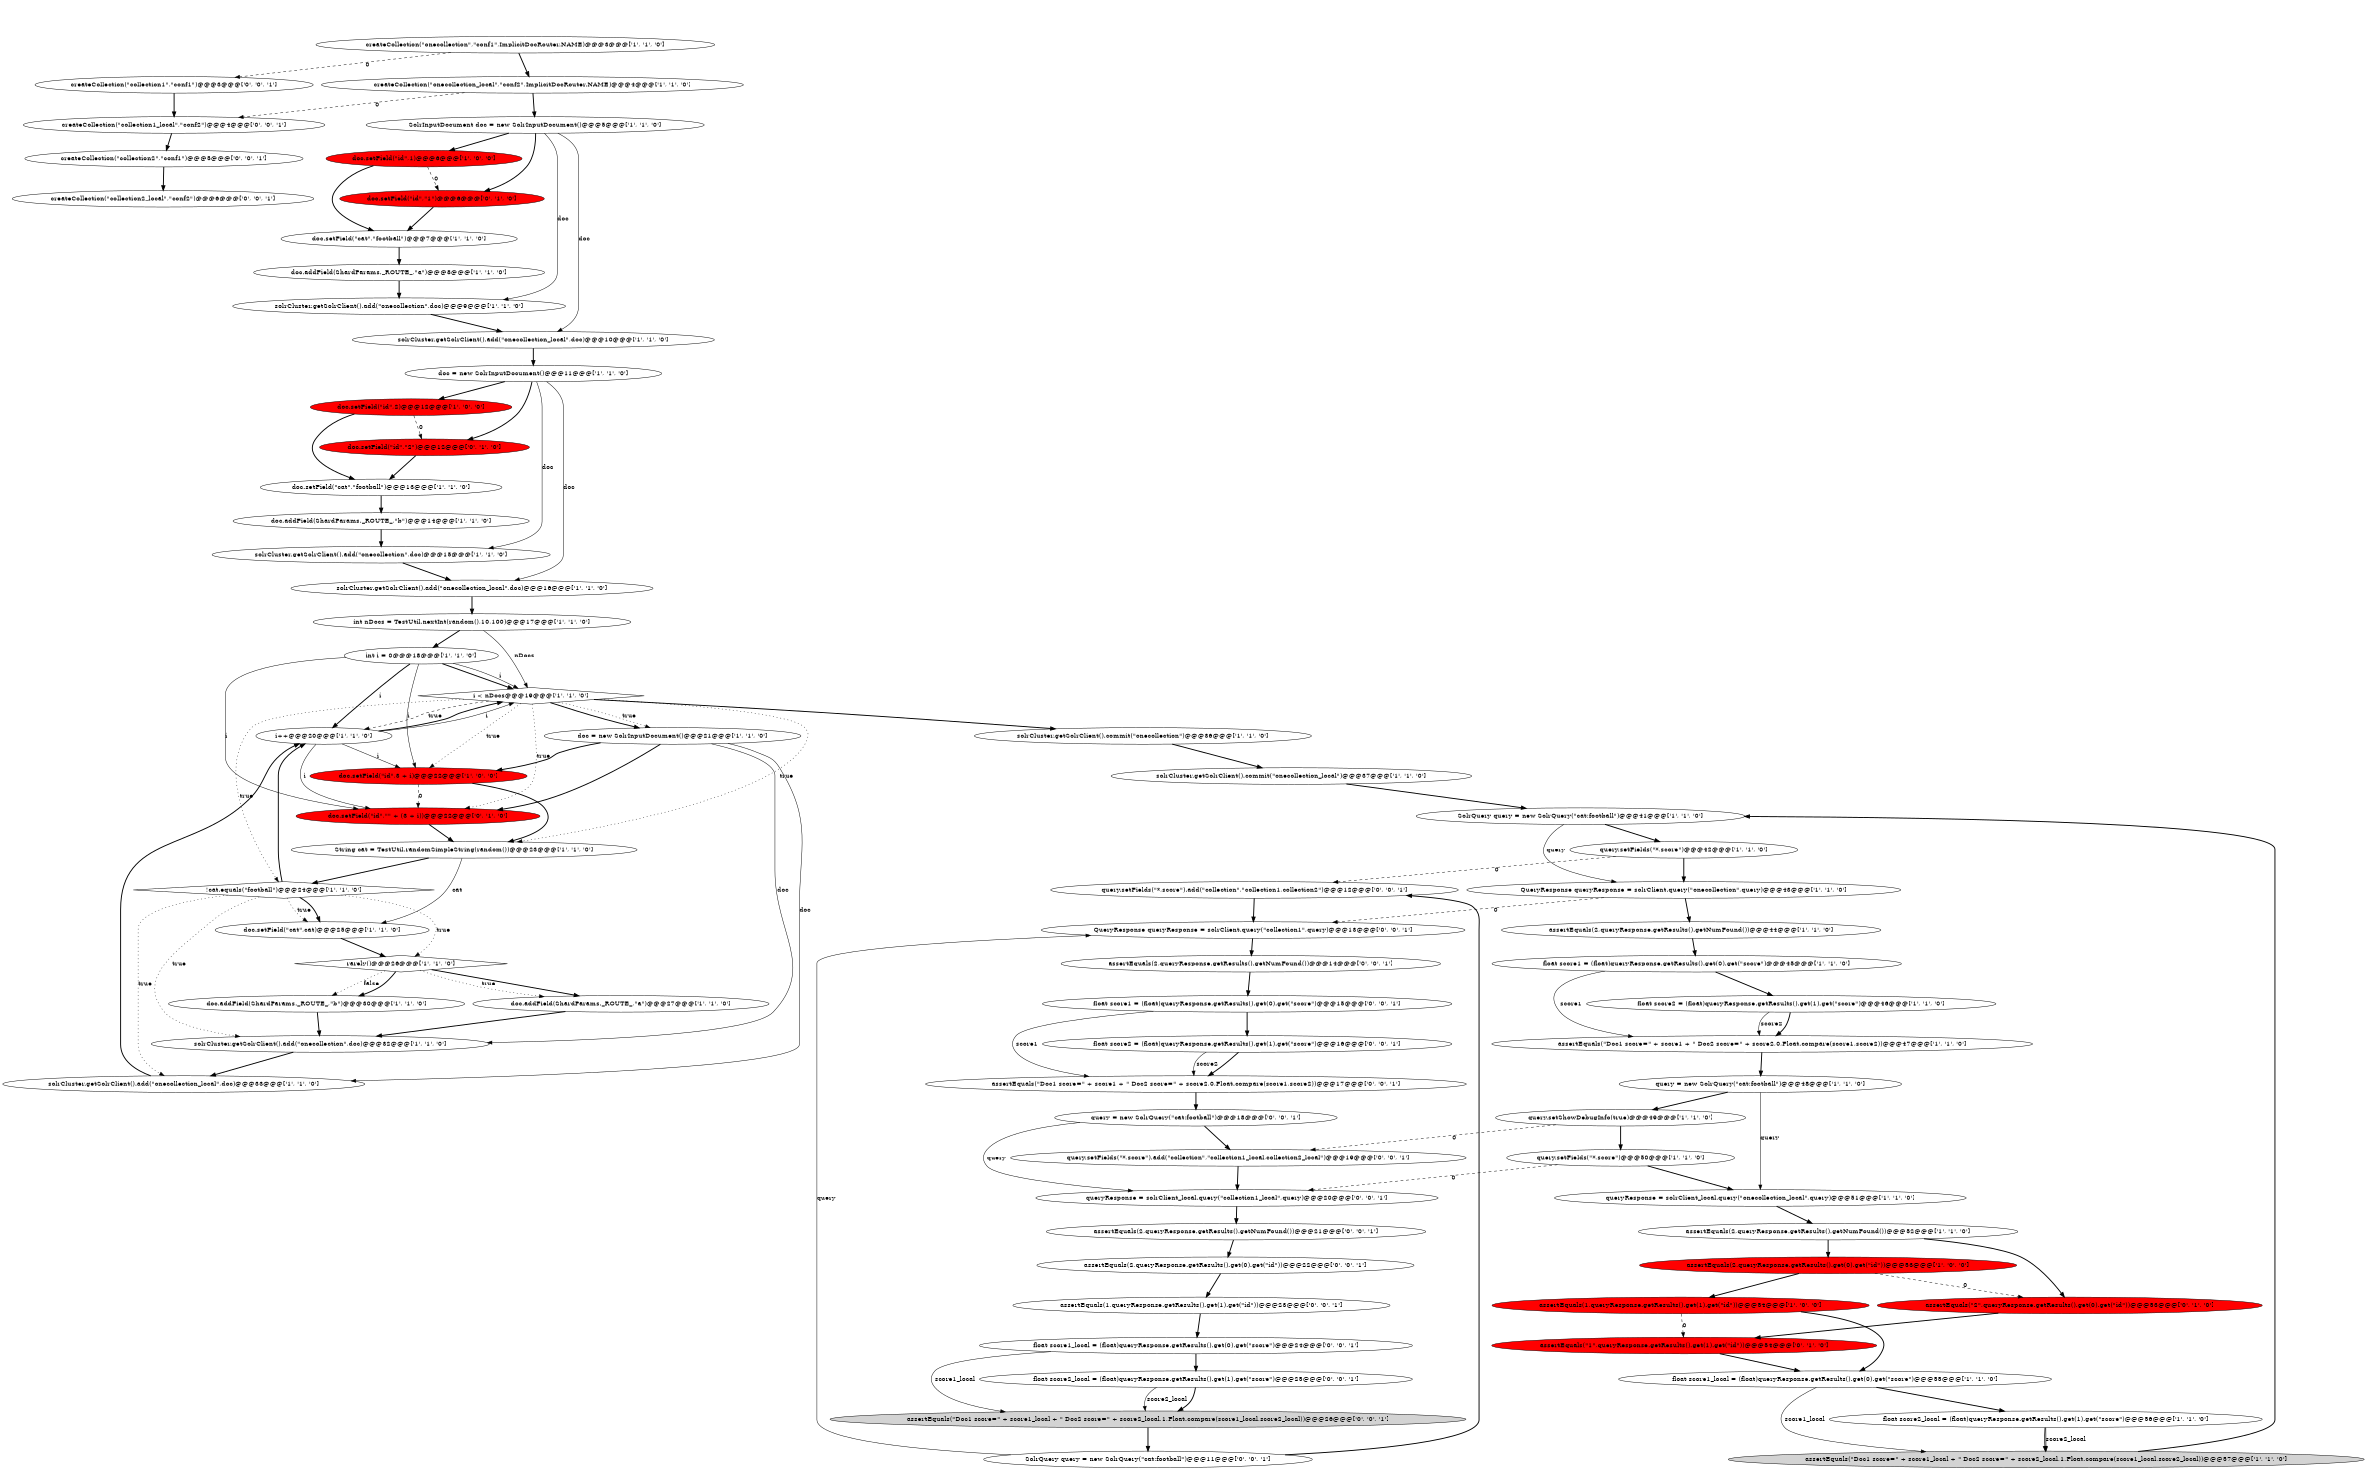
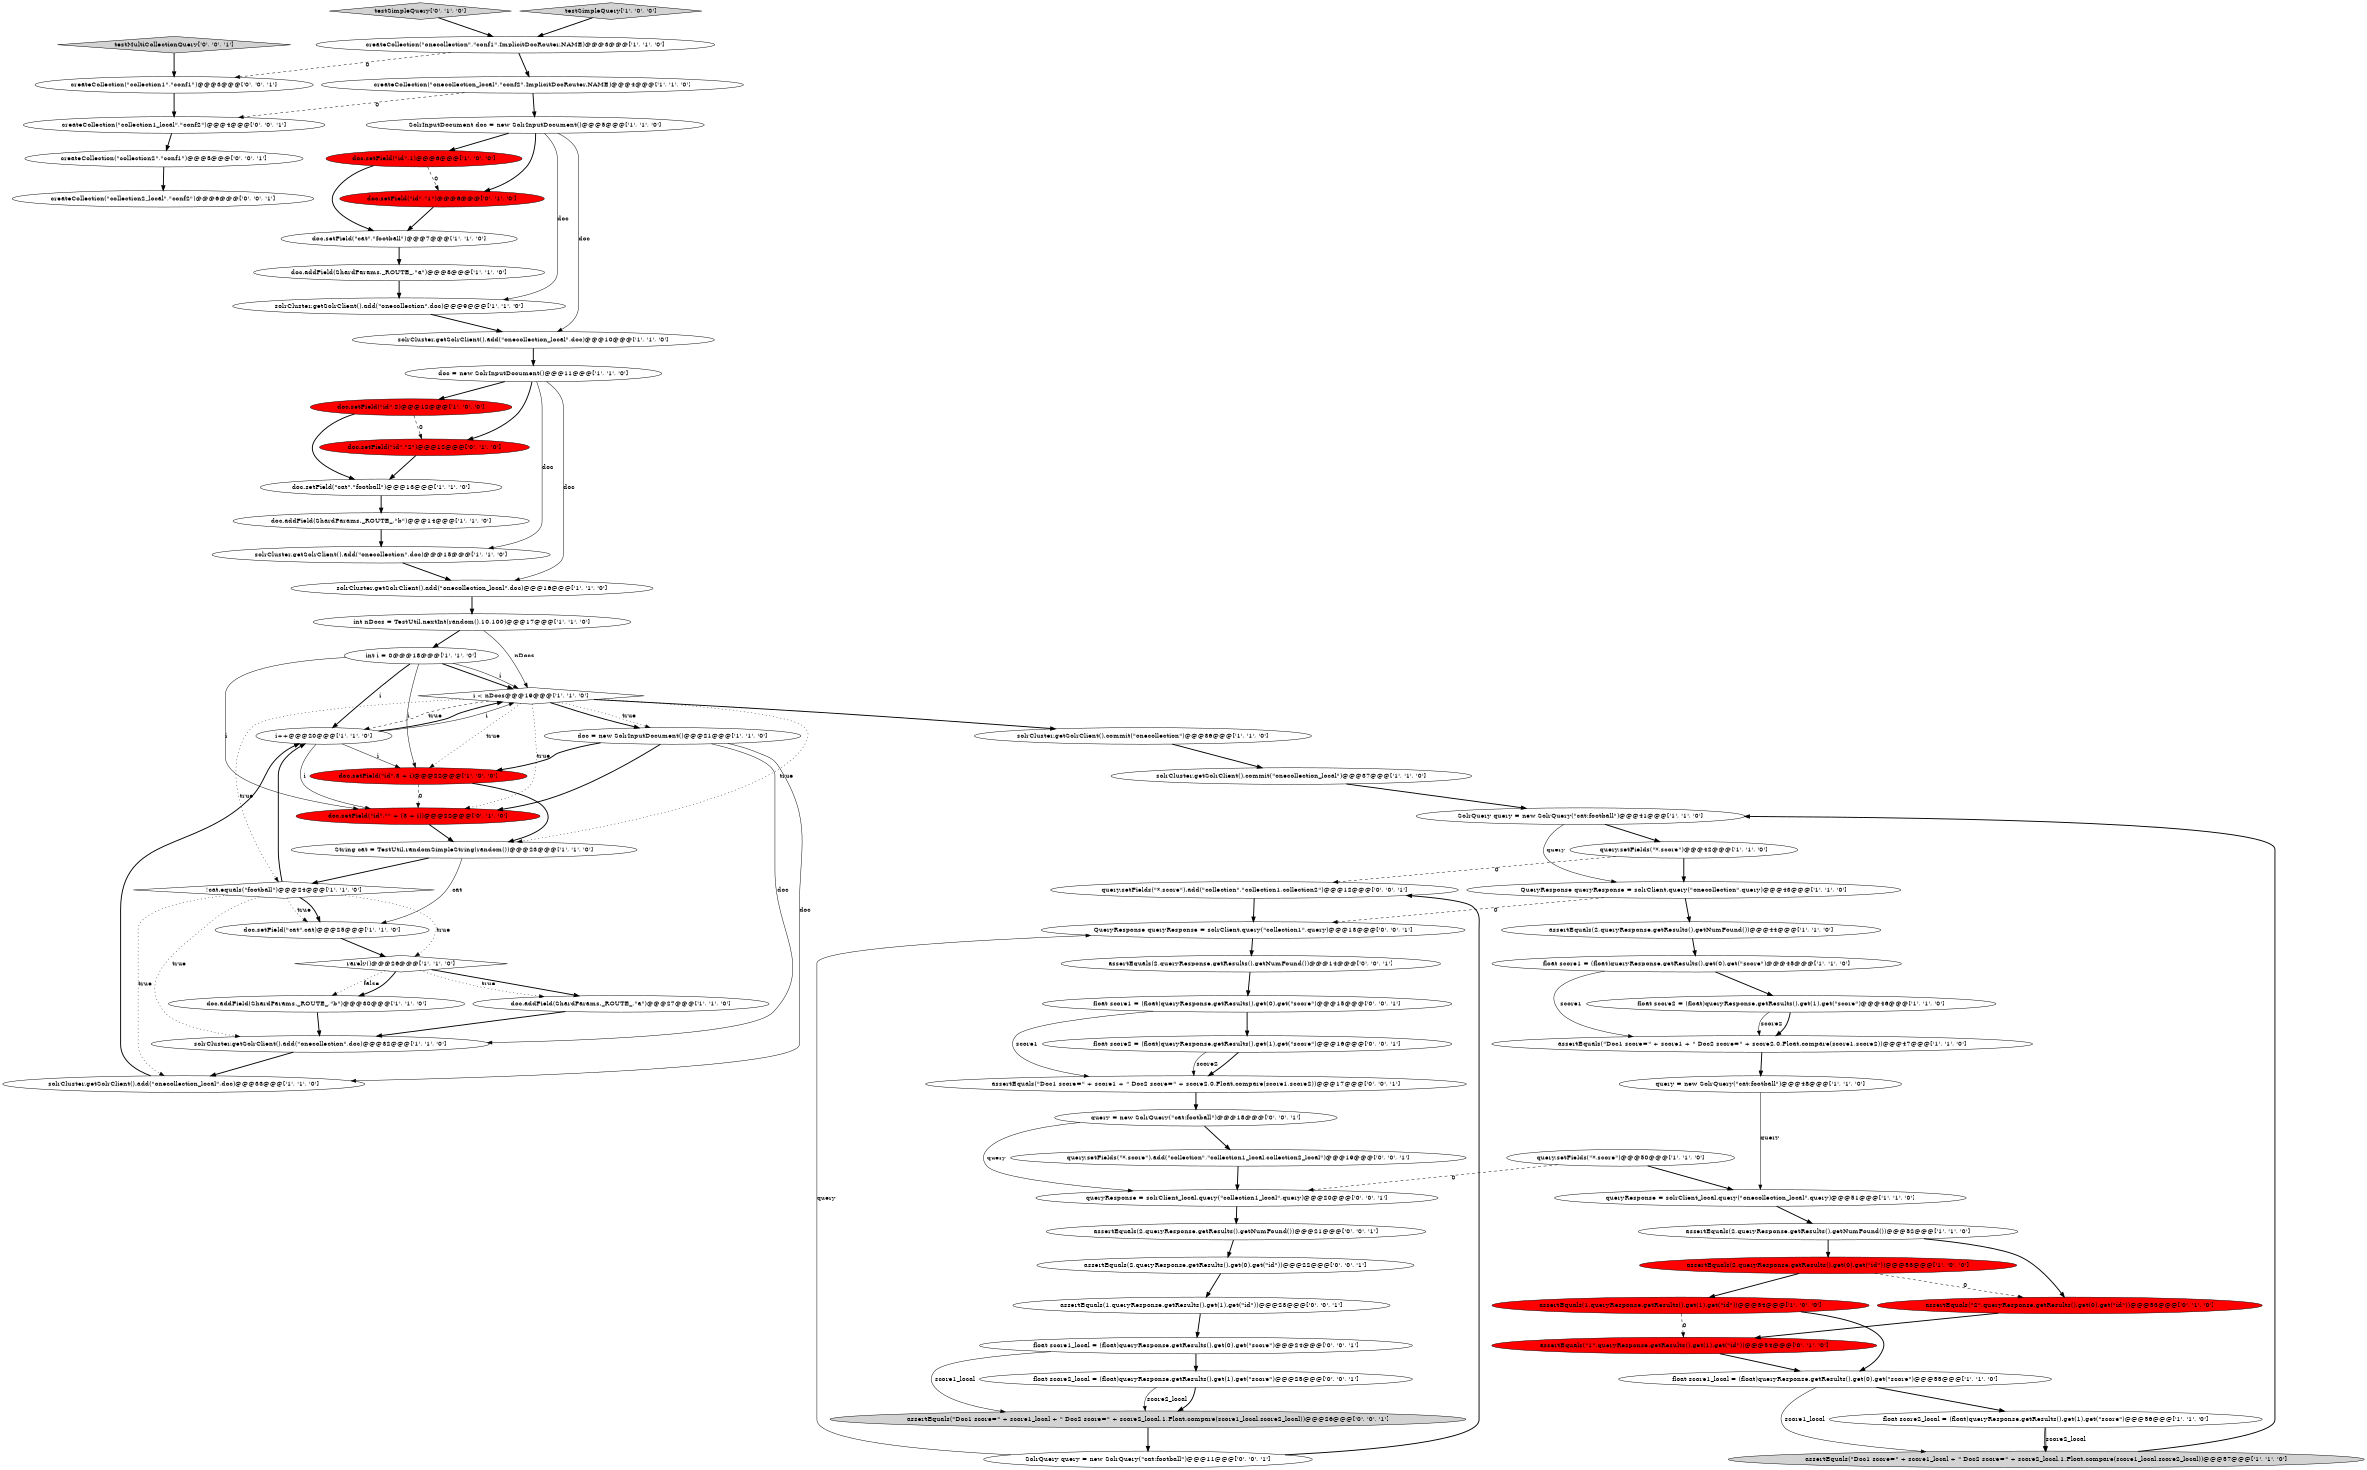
node "testSimpleQuery['0', '1', '0']": added
node "testSimpleQuery['1', '0', '0']": added
node "testMultiCollectionQuery['0', '0', '1']": added
node "query.setShowDebugInfo(true)@@@49@@@['1', '1', '0']": removed
